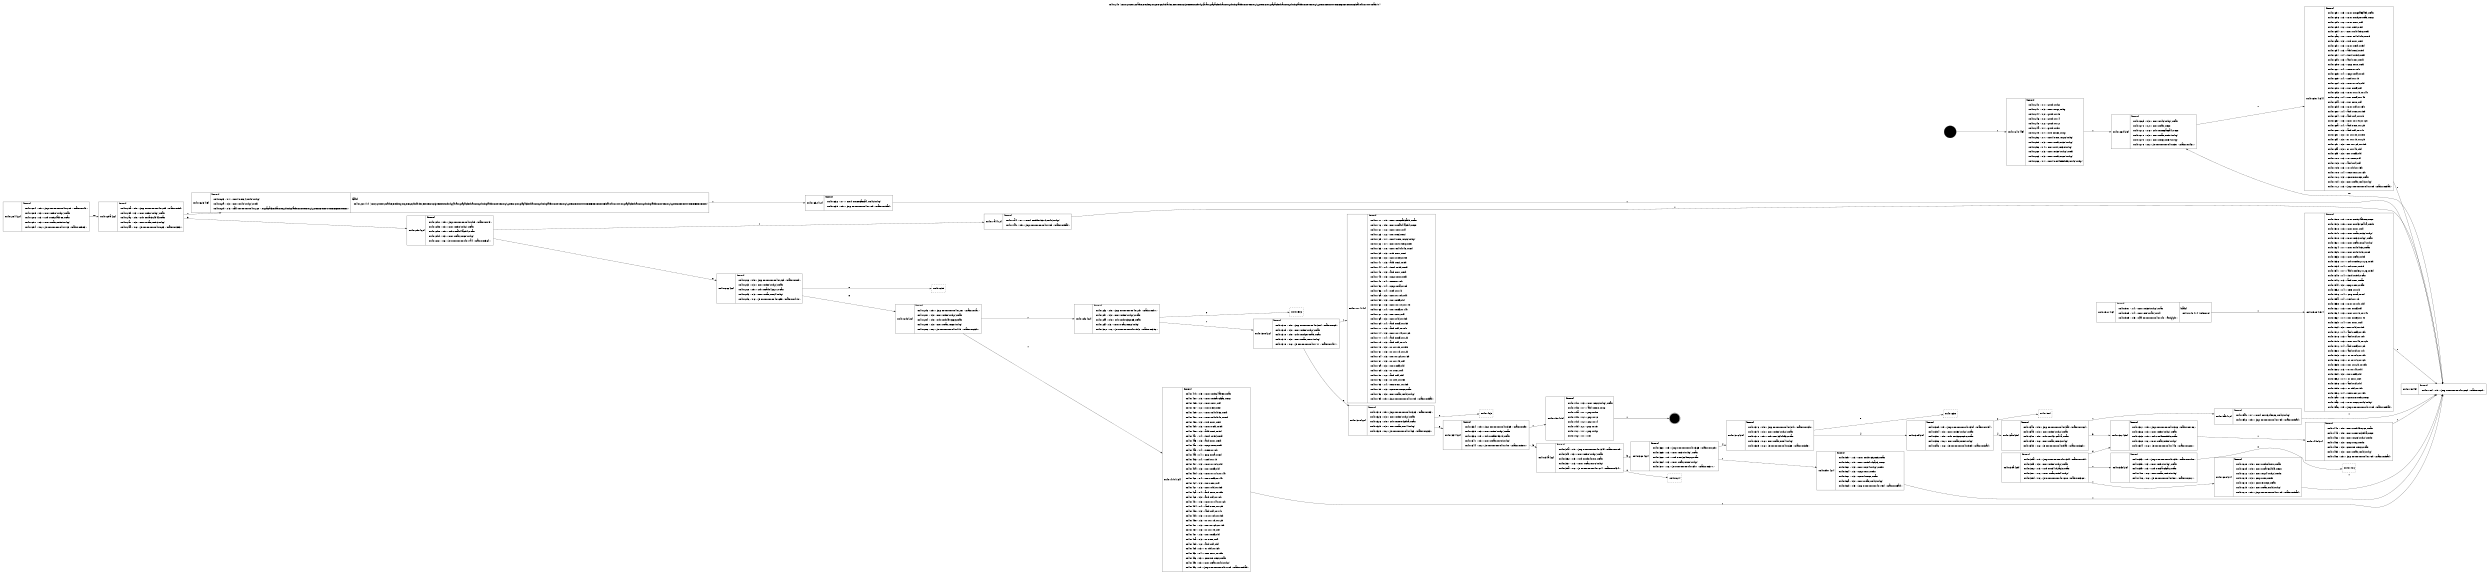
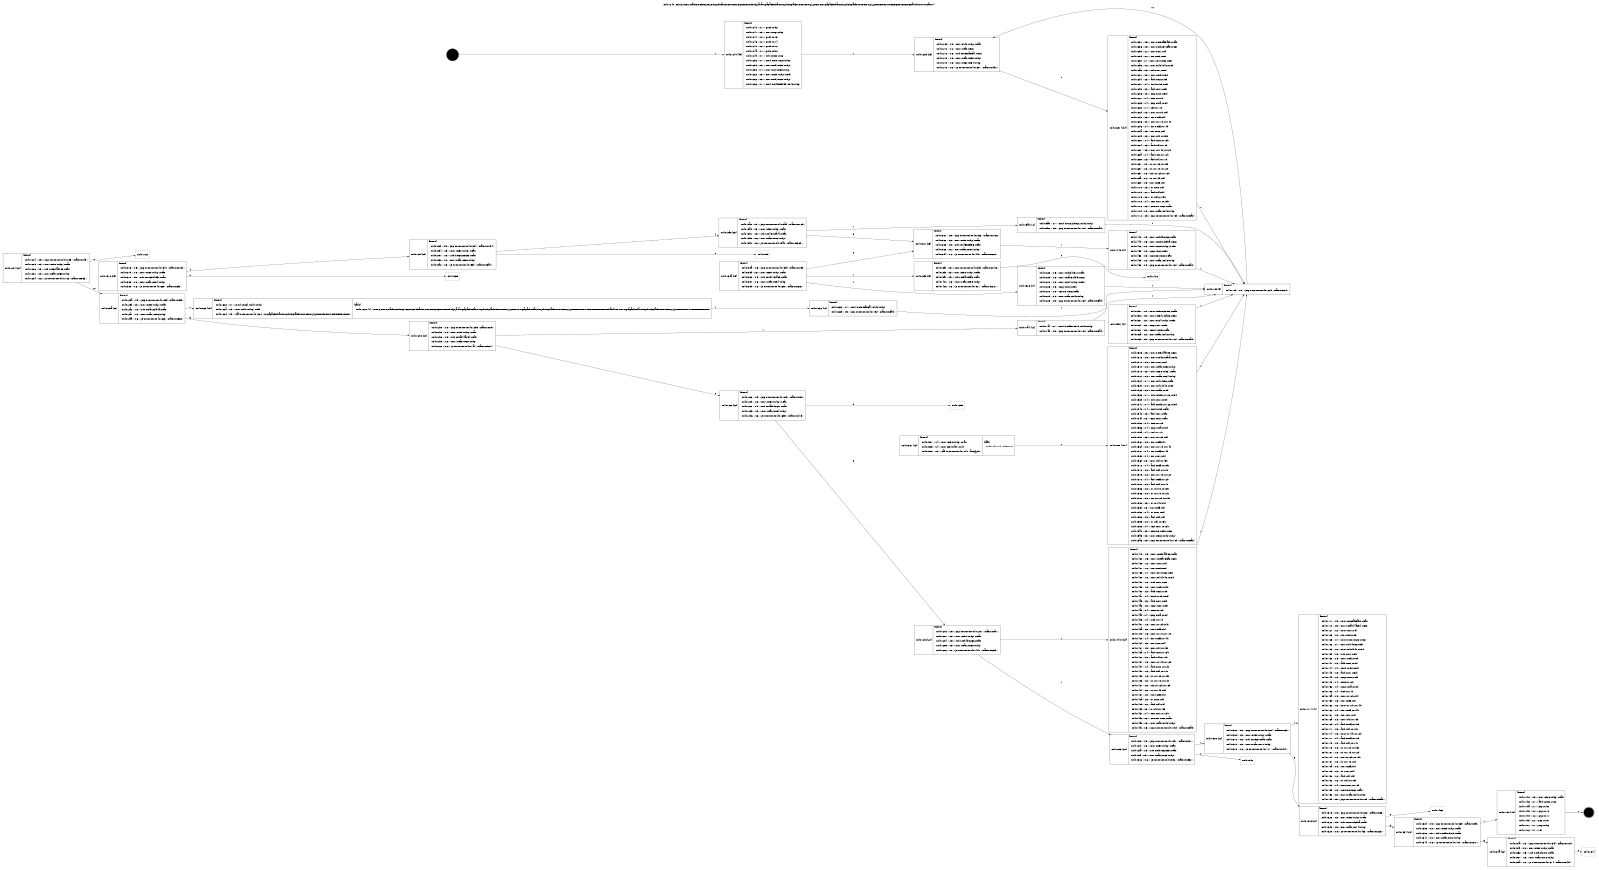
node "0x4017c3": added
node "0x401360 [22]": removed
